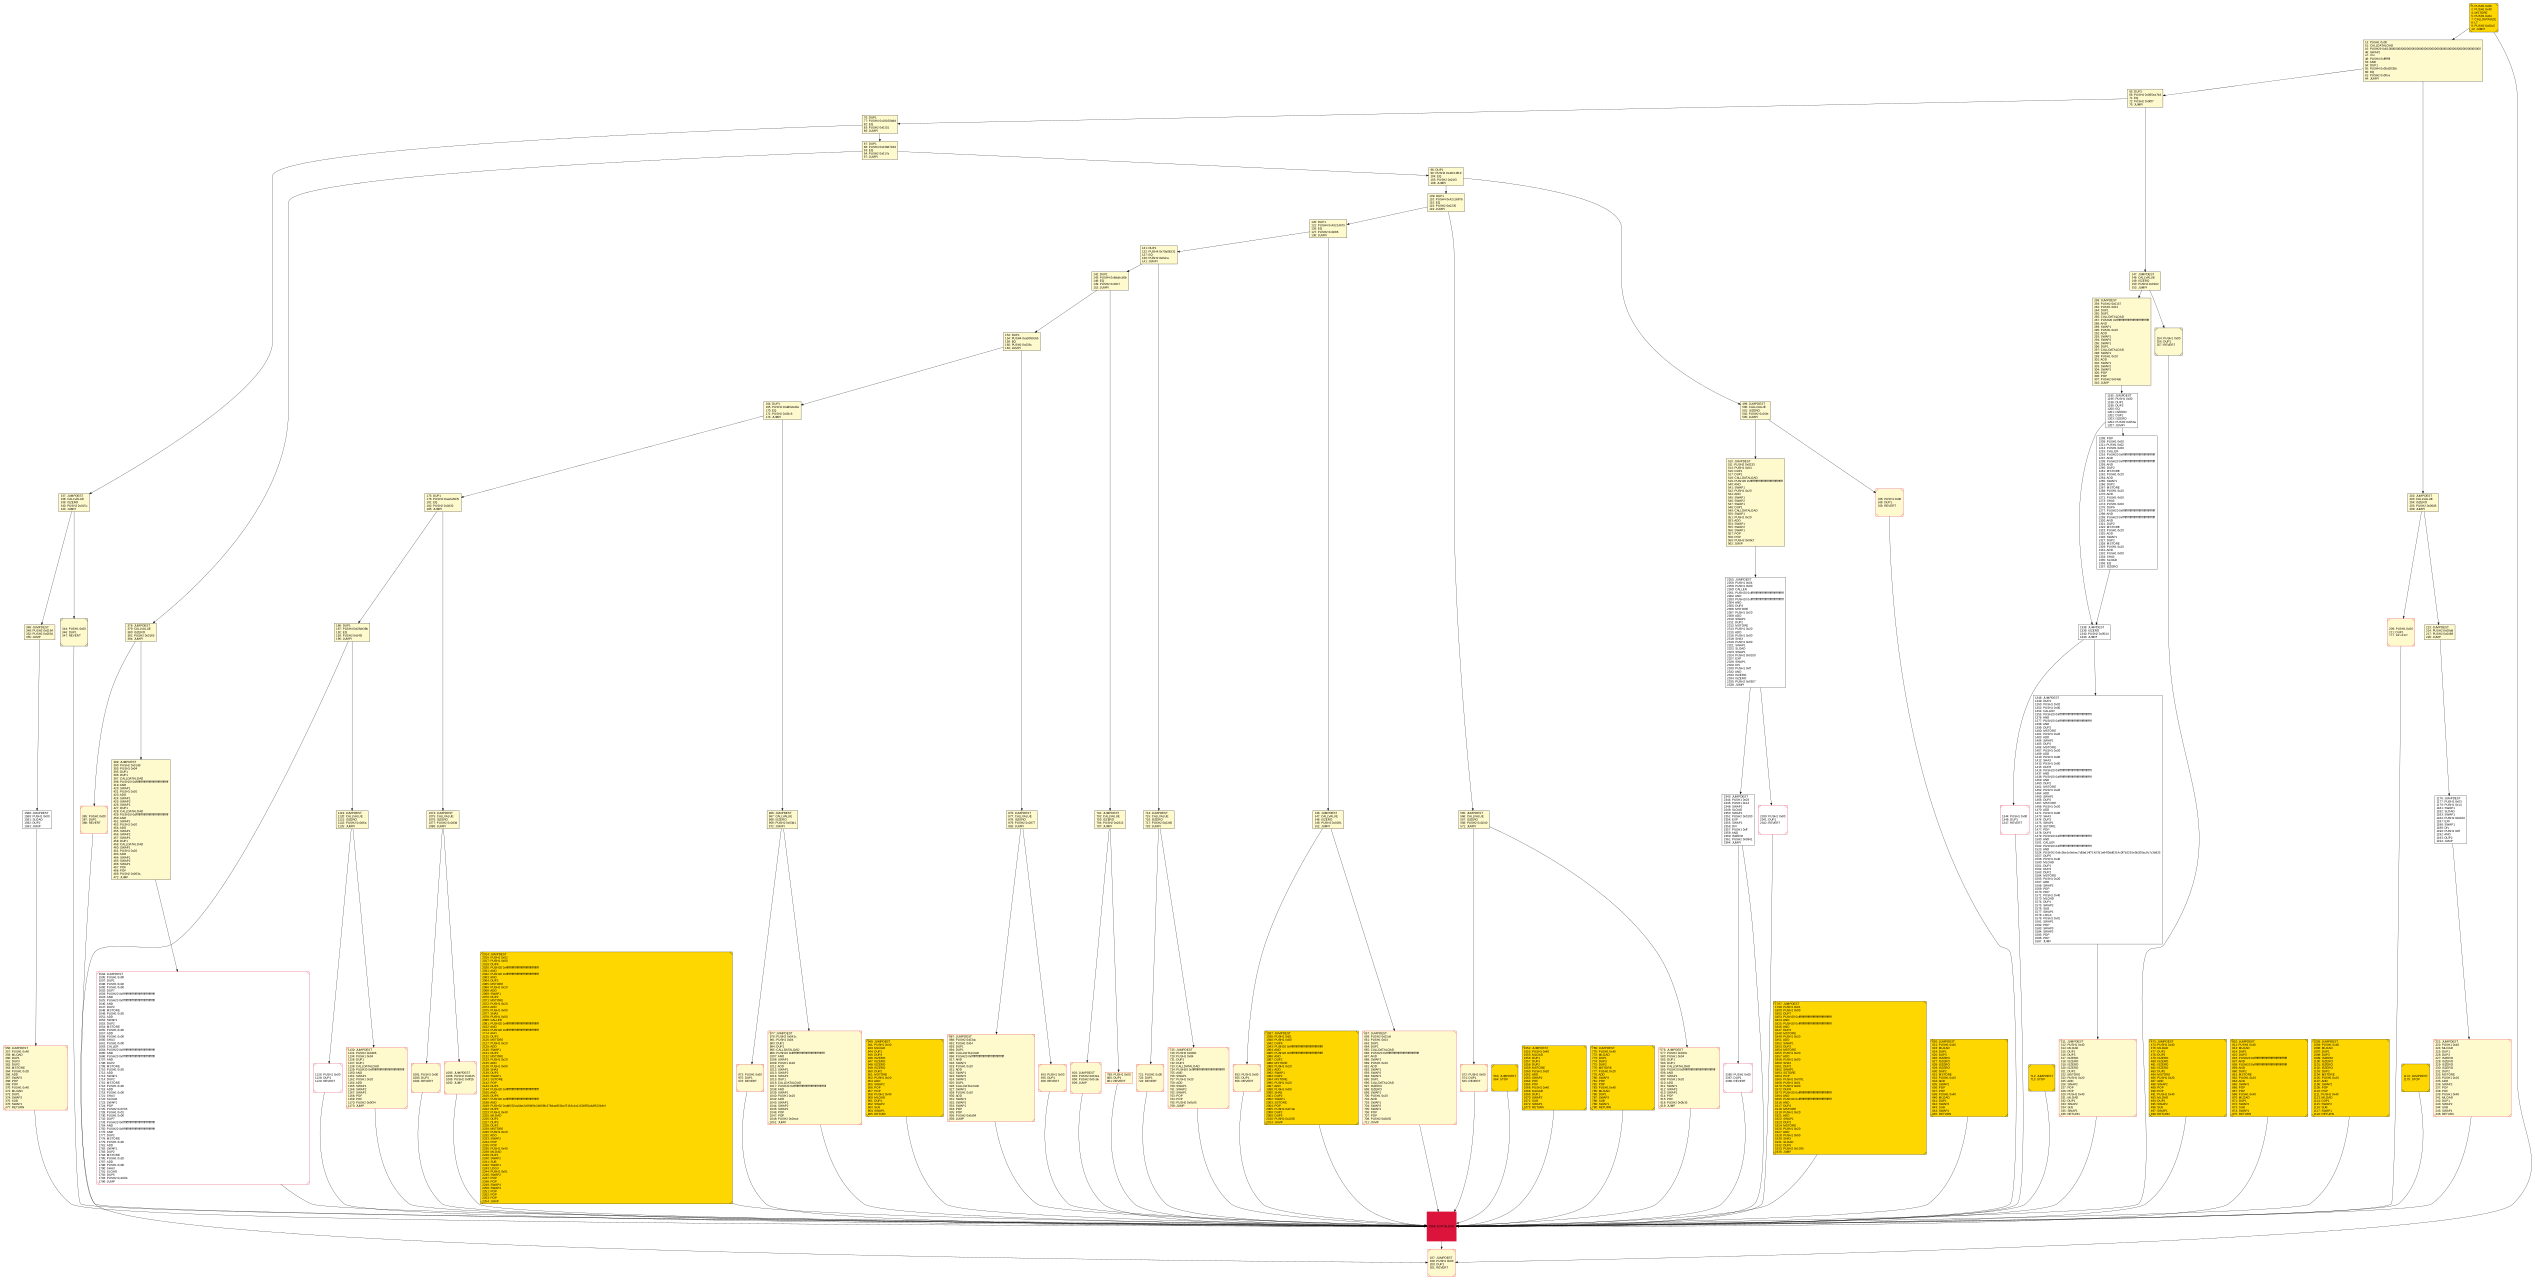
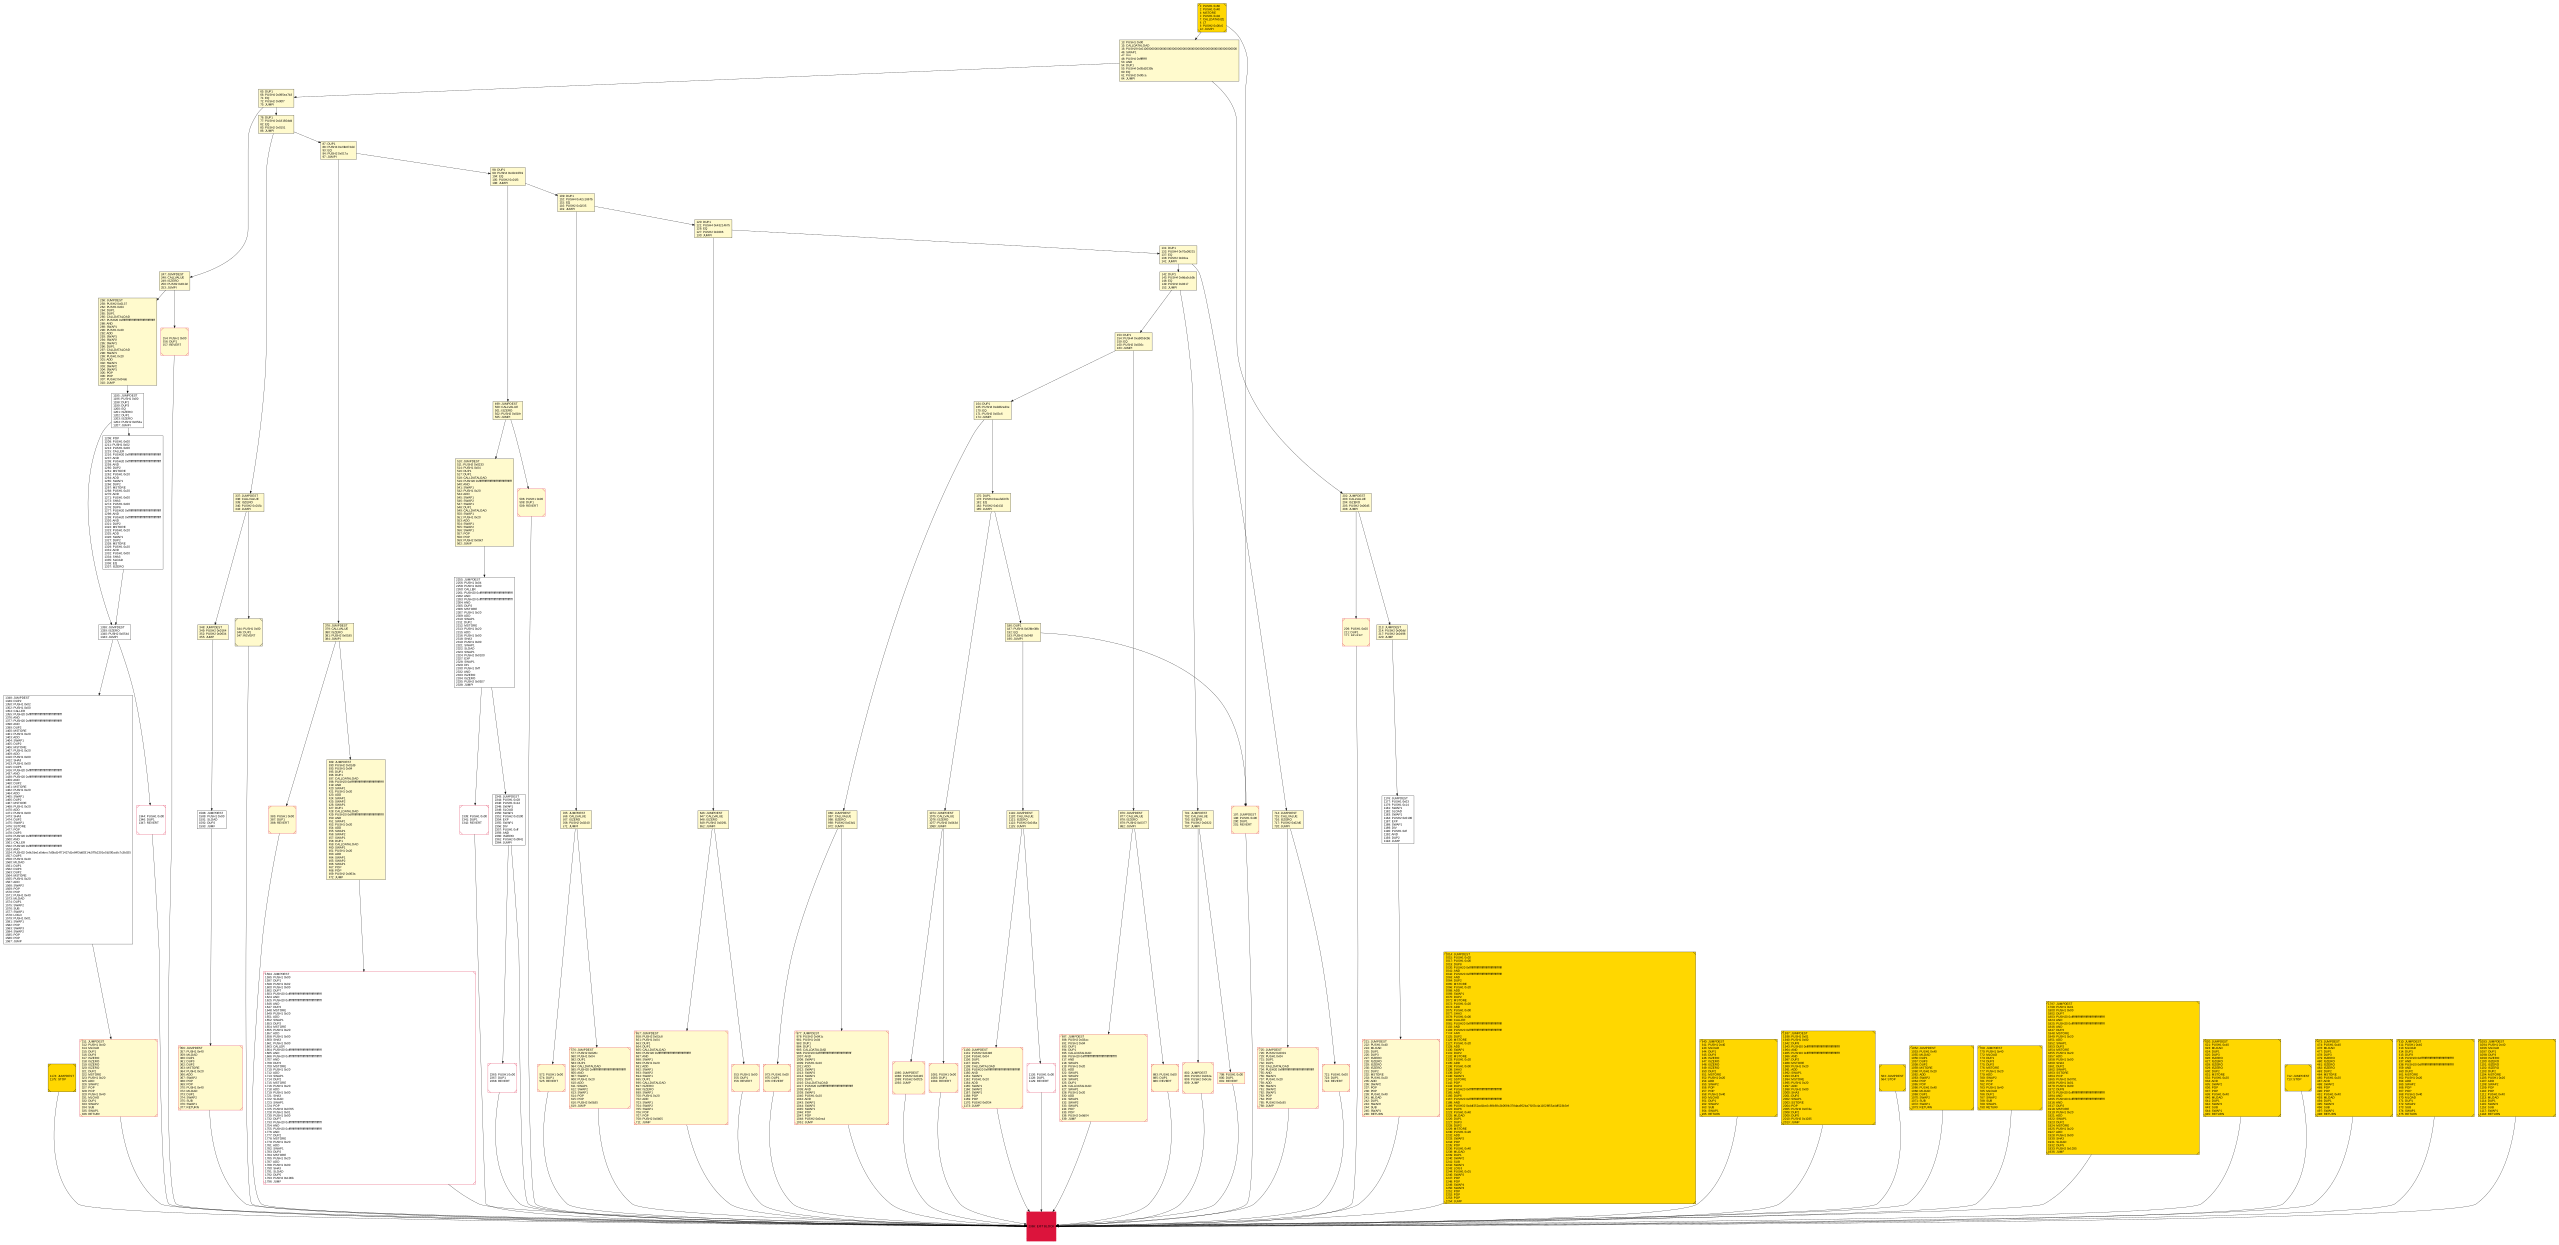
node "254: PUSH1 0x00 256: DUP1 257: REVERT": color black -> crimson
edge "2369: EXIT BLOCK" -> "197: JUMPDEST 198: PUSH1 0x00 200: DUP1 201: REVERT": reversed
